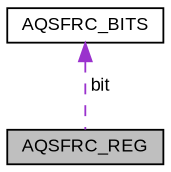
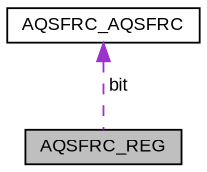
node "AQSFRC_BITS": label "AQSFRC_BITS" -> "AQSFRC_AQSFRC"
